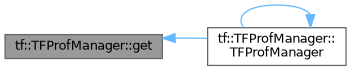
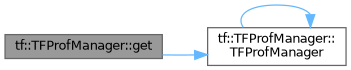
edge "tf::TFProfManager:: TFProfManager" -> "tf::TFProfManager::get": reversed
